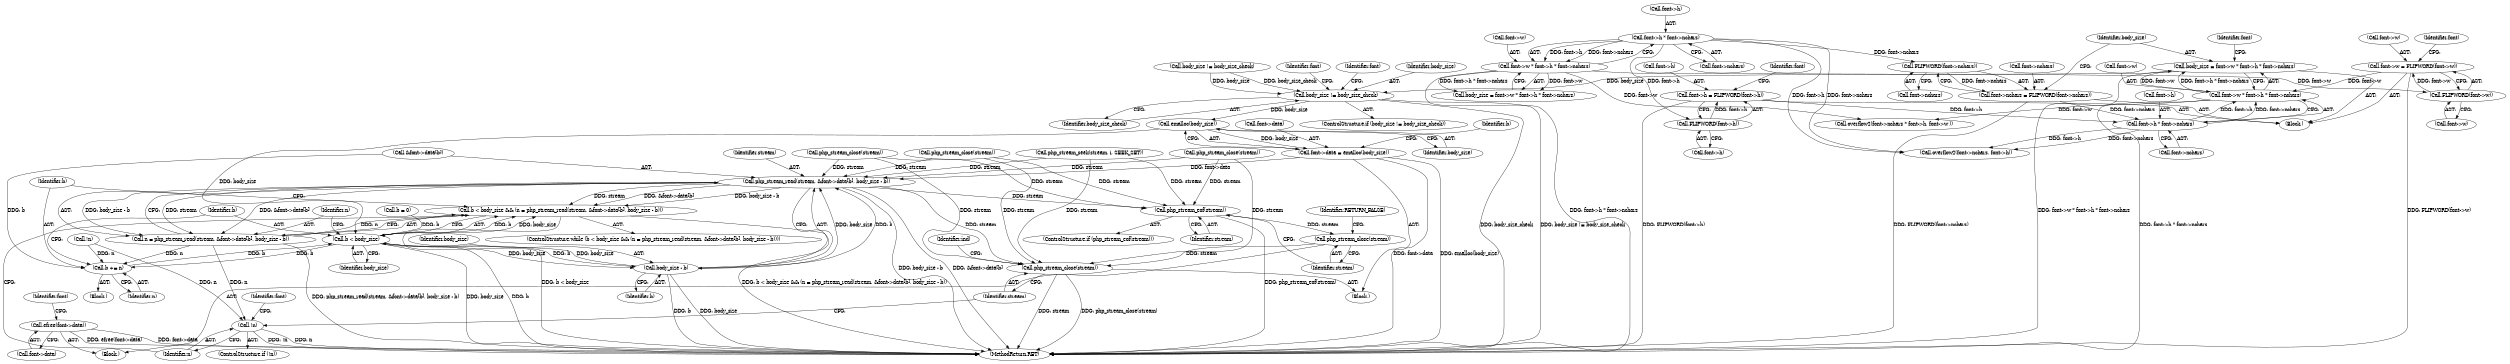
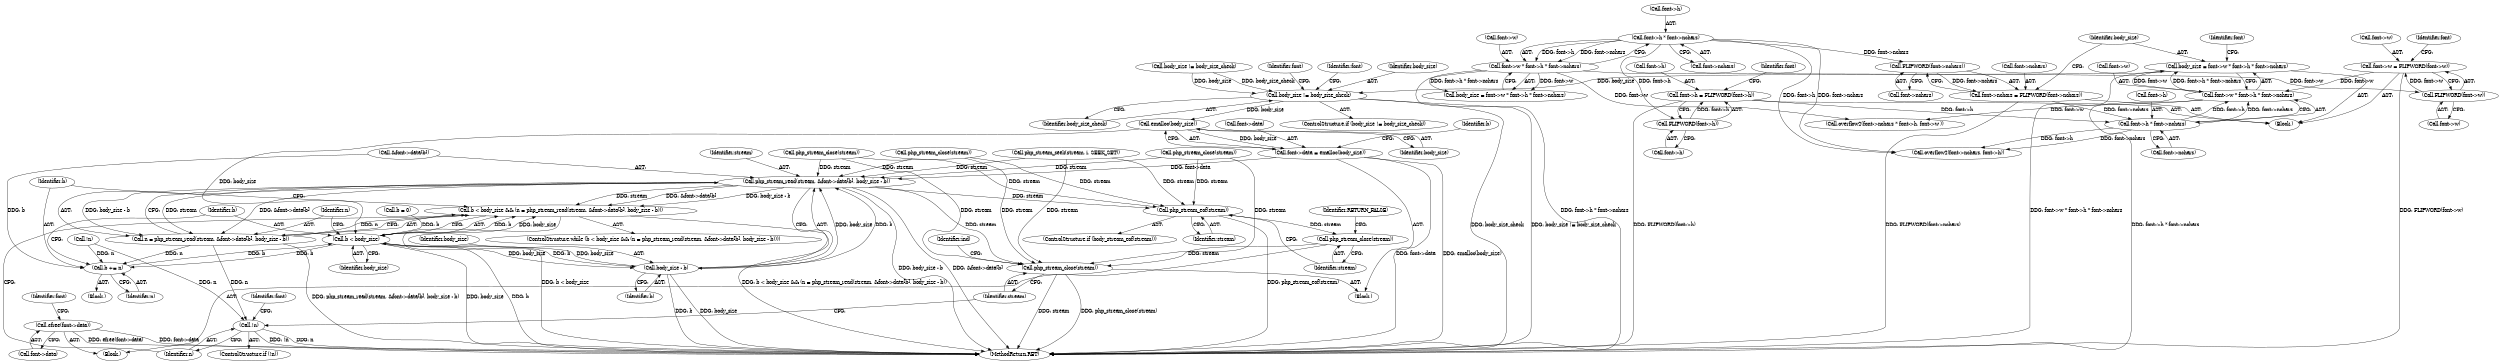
node "(ControlStructure,if (php_stream_eof(stream)))": label "(ControlStructure,if (php_stream_eof(stream)))" -> "(ControlStructure,if (body_stream_eof(stream)))"
